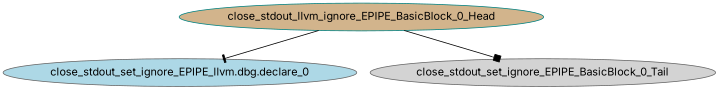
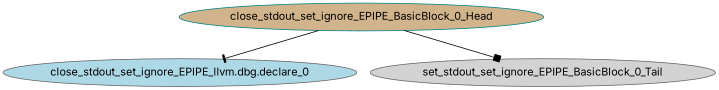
node "close_stdout_llvm_ignore_EPIPE_BasicBlock_0_Head": label "close_stdout_llvm_ignore_EPIPE_BasicBlock_0_Head" -> "close_stdout_set_ignore_EPIPE_BasicBlock_0_Head"
node "close_stdout_set_ignore_EPIPE_BasicBlock_0_Tail": label "close_stdout_set_ignore_EPIPE_BasicBlock_0_Tail" -> "set_stdout_set_ignore_EPIPE_BasicBlock_0_Tail"
